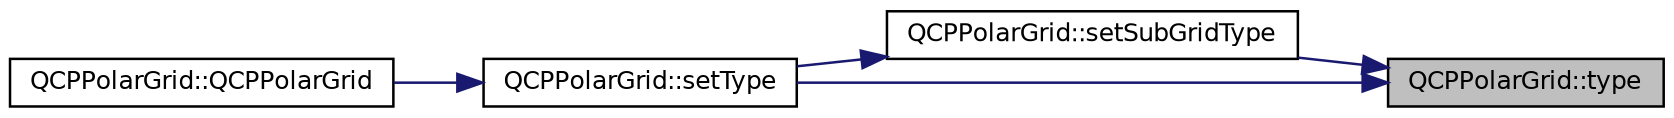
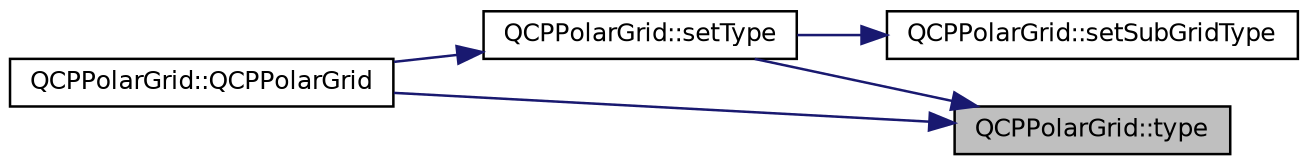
edge "QCPPolarGrid::setSubGridType" -> "QCPPolarGrid::type": now "QCPPolarGrid::QCPPolarGrid" -> "QCPPolarGrid::type"
